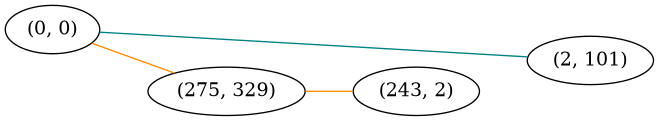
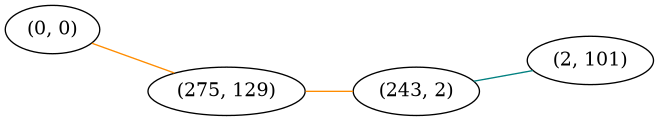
edge "(0, 0)" -- "(2, 101)": now "(243, 2)" -- "(2, 101)"
node "(275, 329)": label "(275, 329)" -> "(275, 129)"
